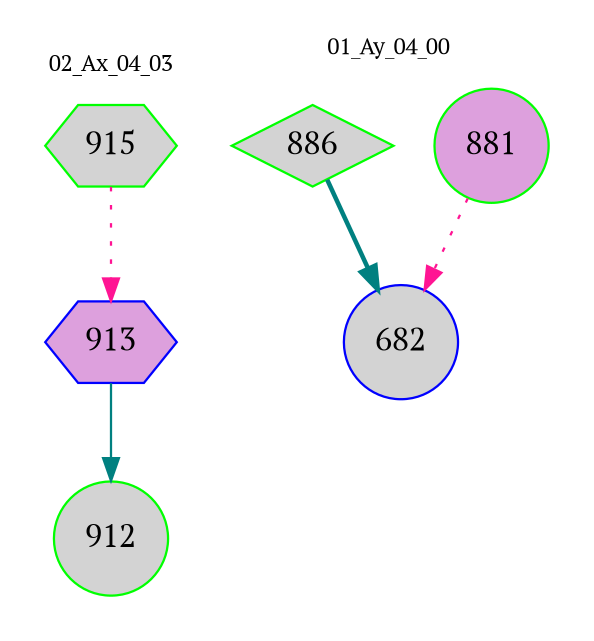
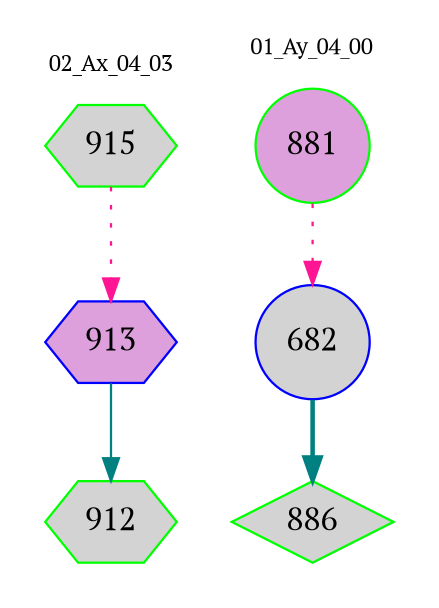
edge "886" -> "682": reversed
node "912": shape circle -> hexagon
